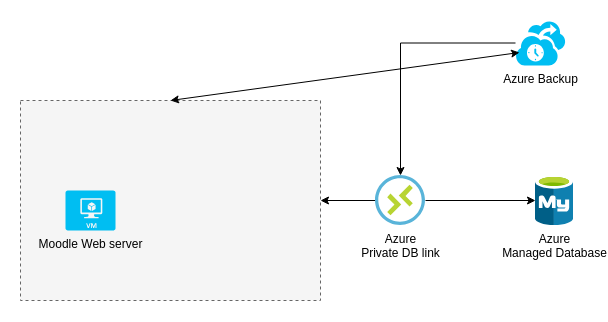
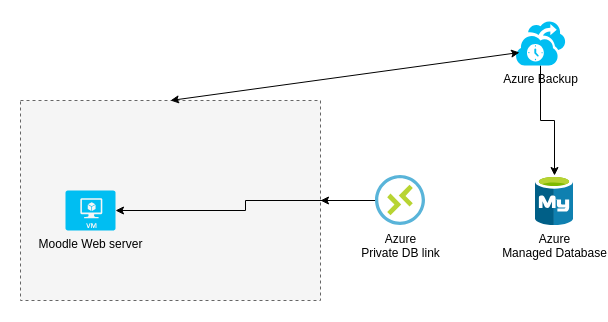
edge "Azure Backup" -> "Azure Private DB link": now "Azure Backup" -> "Azure Managed Database"
edge "Azure Private DB link" -> "Azure Managed Database": now "Azure Private DB link" -> "Moodle Web server"
